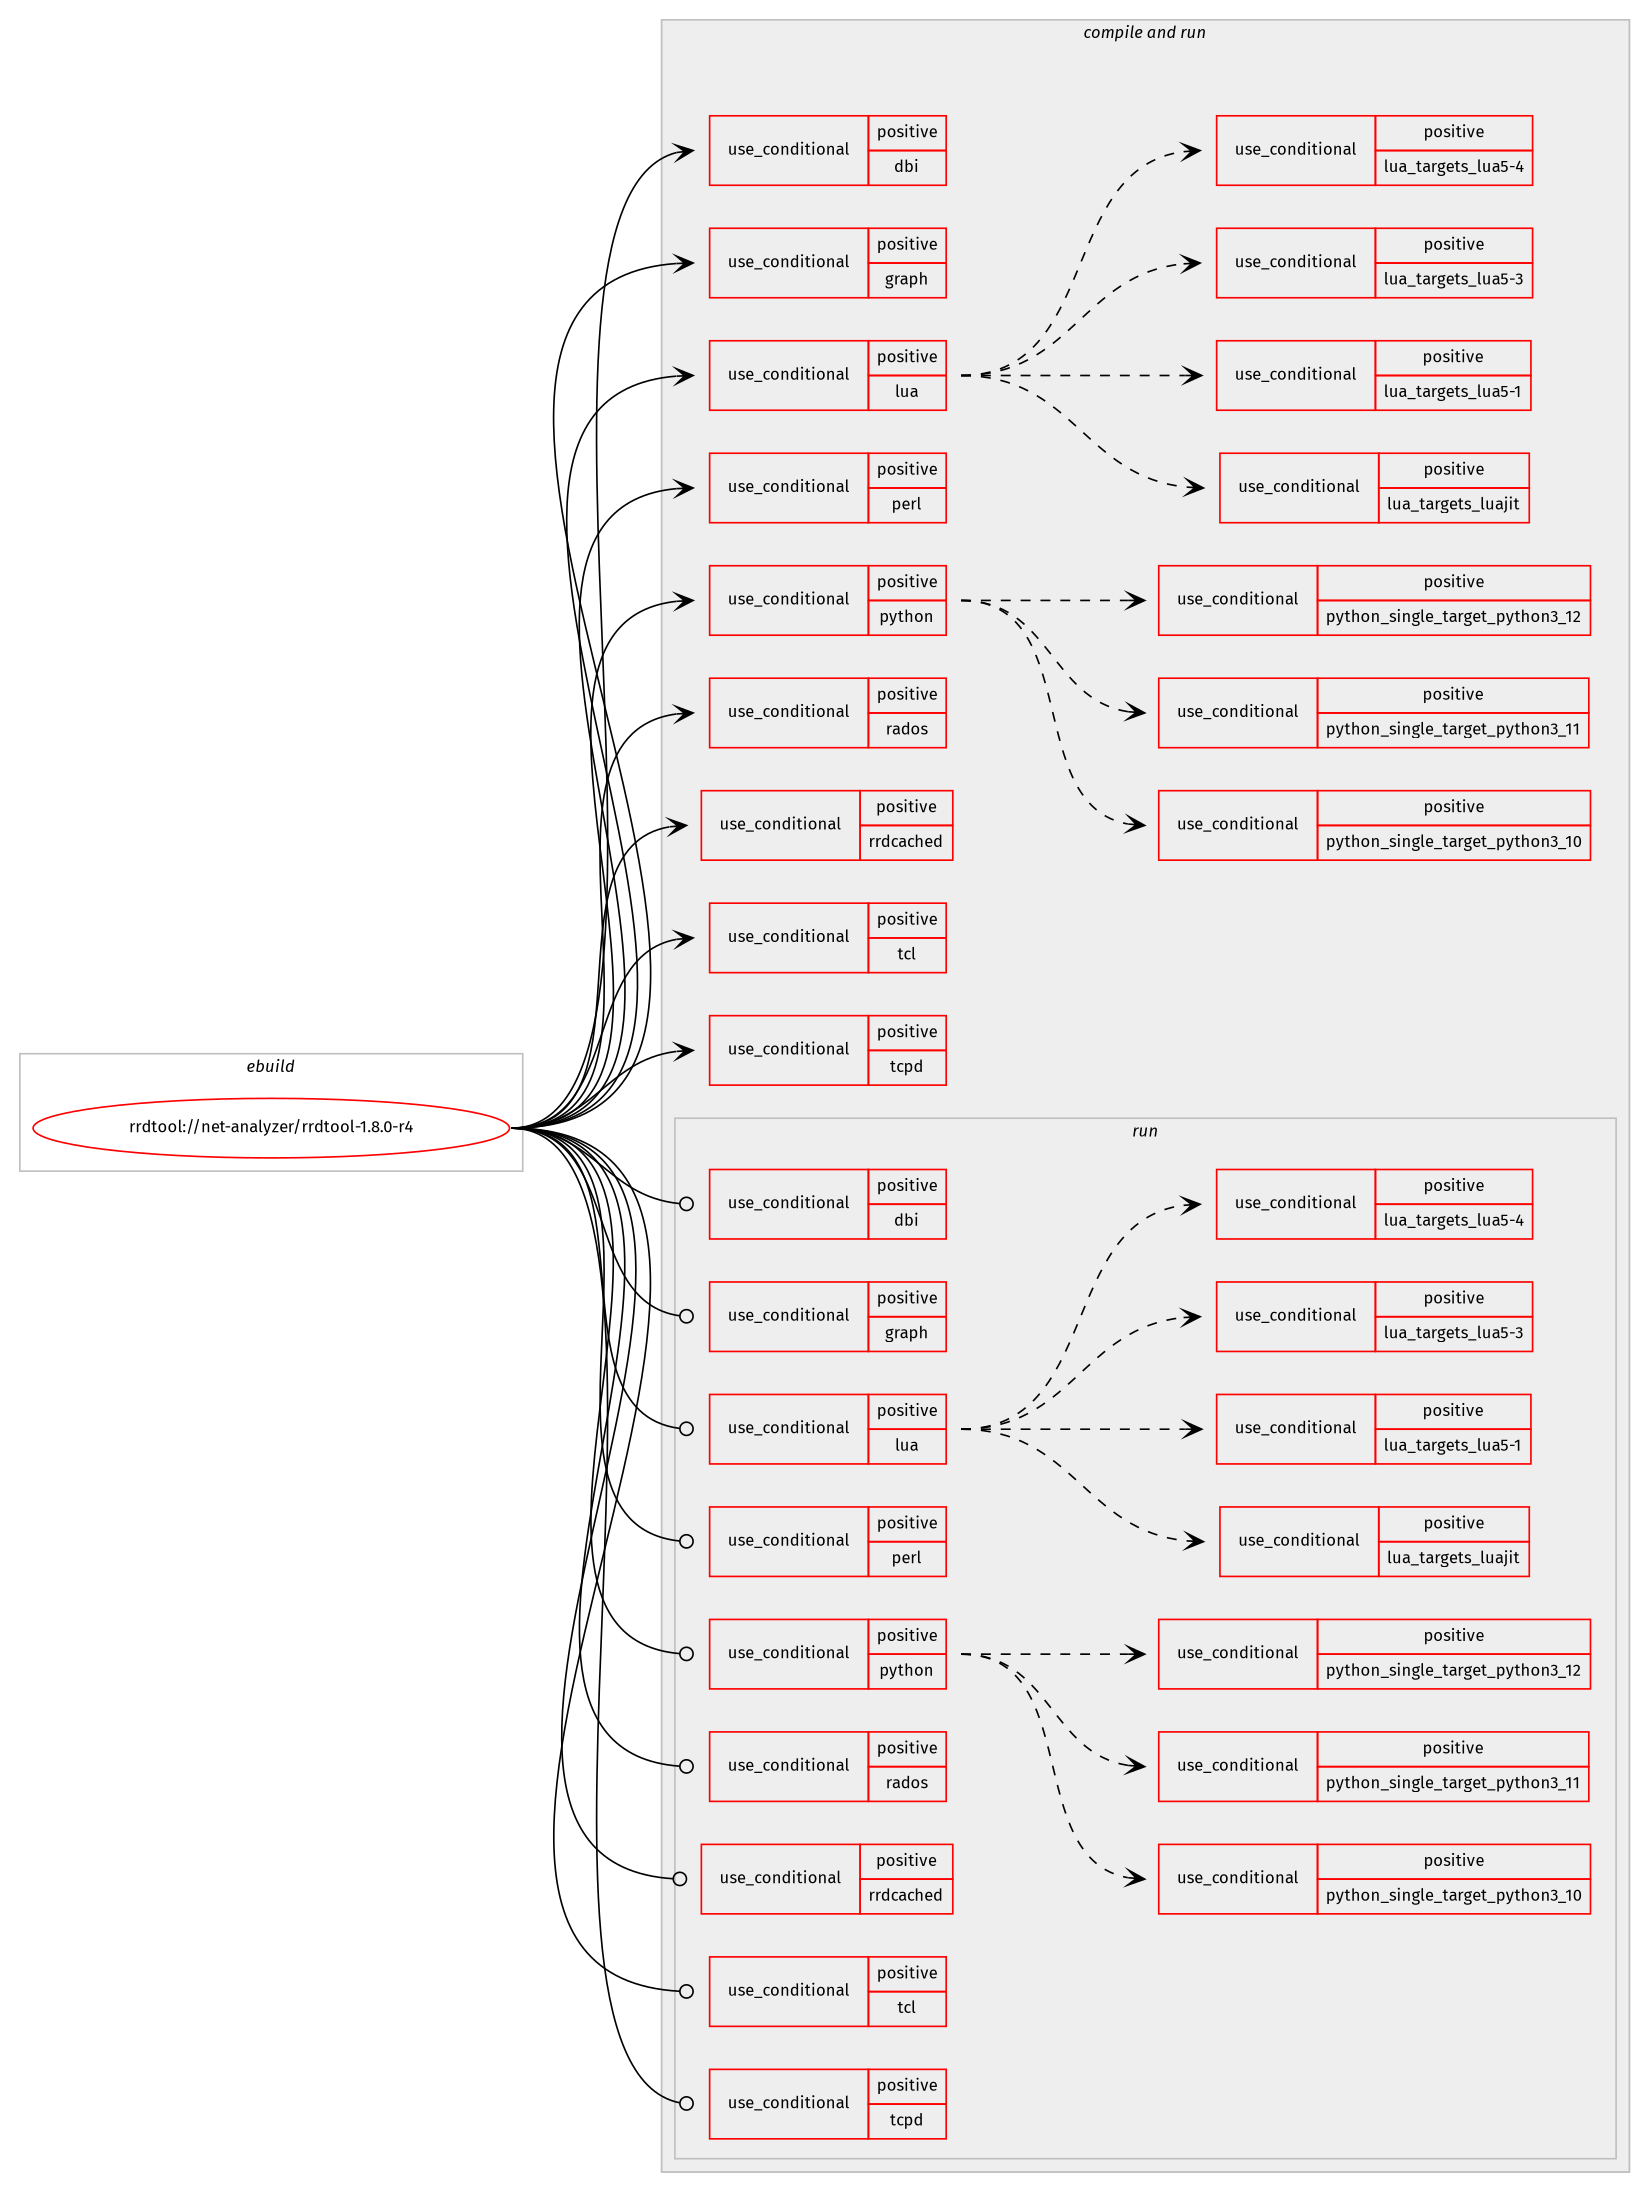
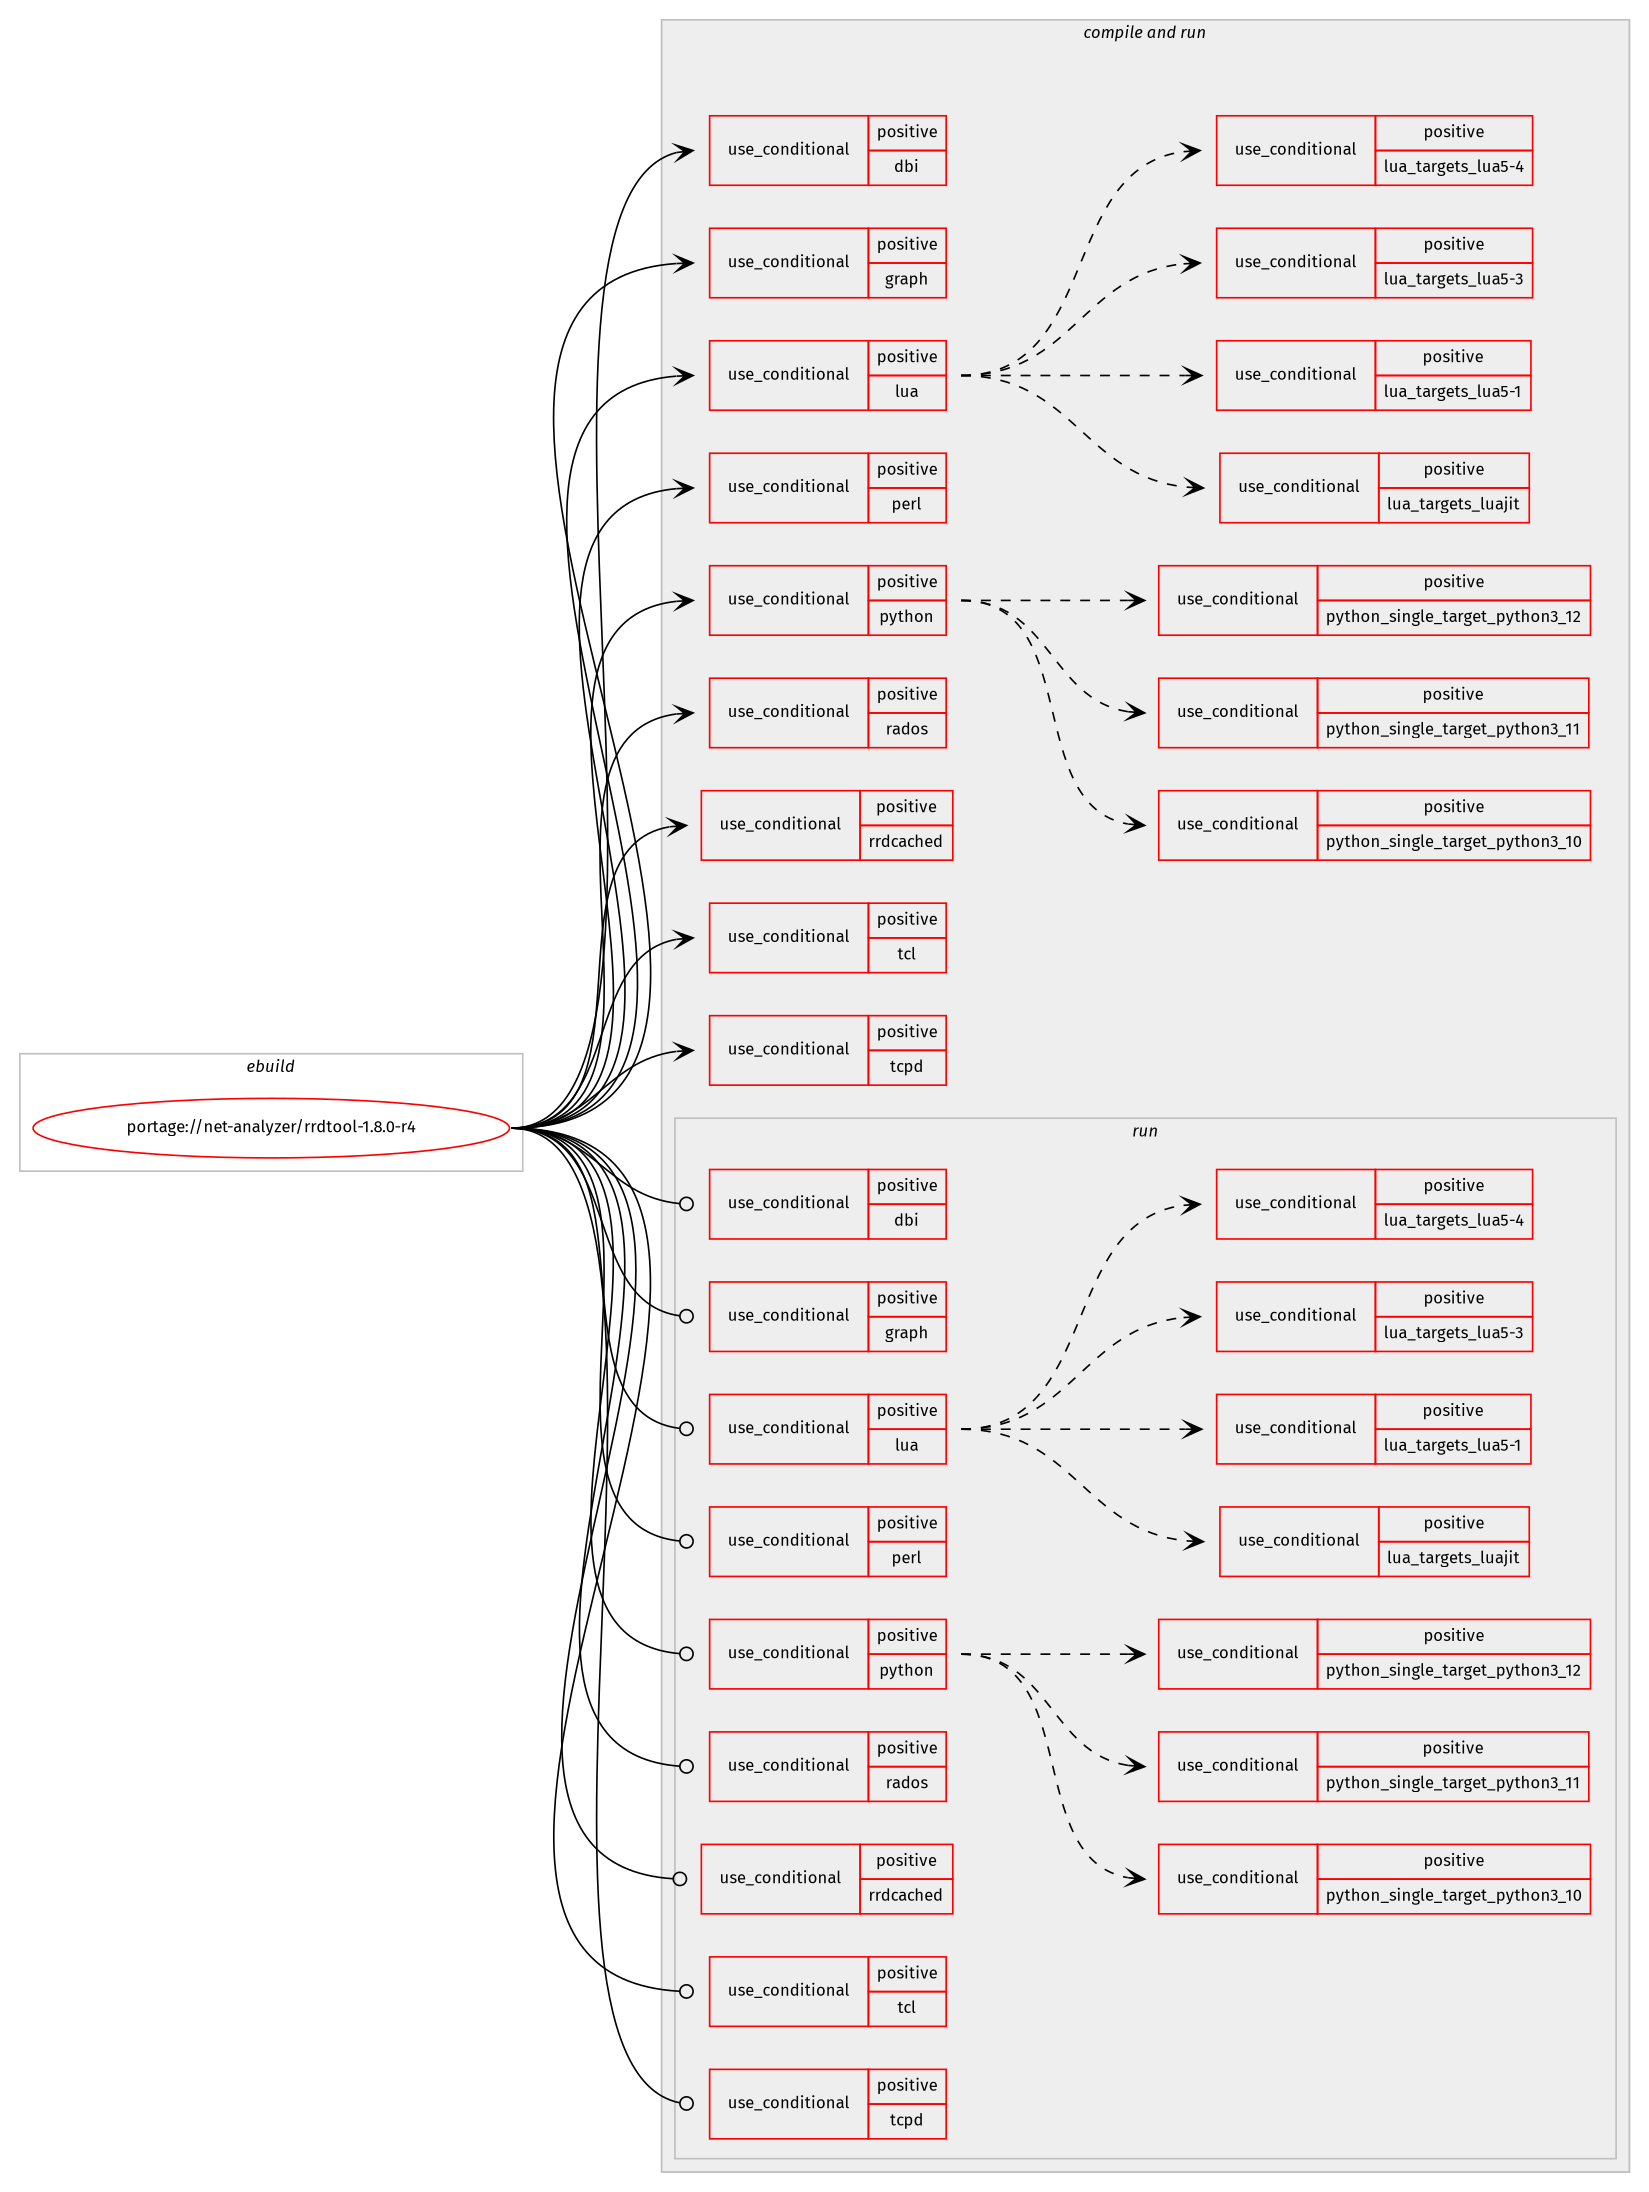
node "rrdtool://net-analyzer/rrdtool-1.8.0-r4": label "rrdtool://net-analyzer/rrdtool-1.8.0-r4" -> "portage://net-analyzer/rrdtool-1.8.0-r4"
